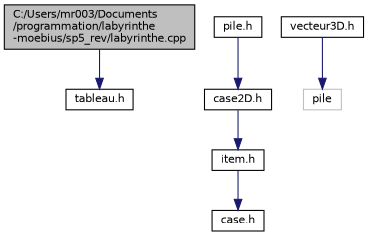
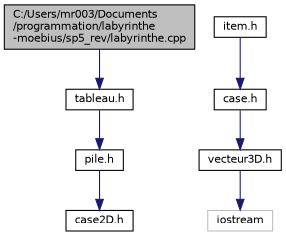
node "pile": label "pile" -> "iostream"
edge "tableau.h" -> "pile.h": added
edge "case2D.h" -> "item.h": removed
edge "case.h" -> "vecteur3D.h": added
